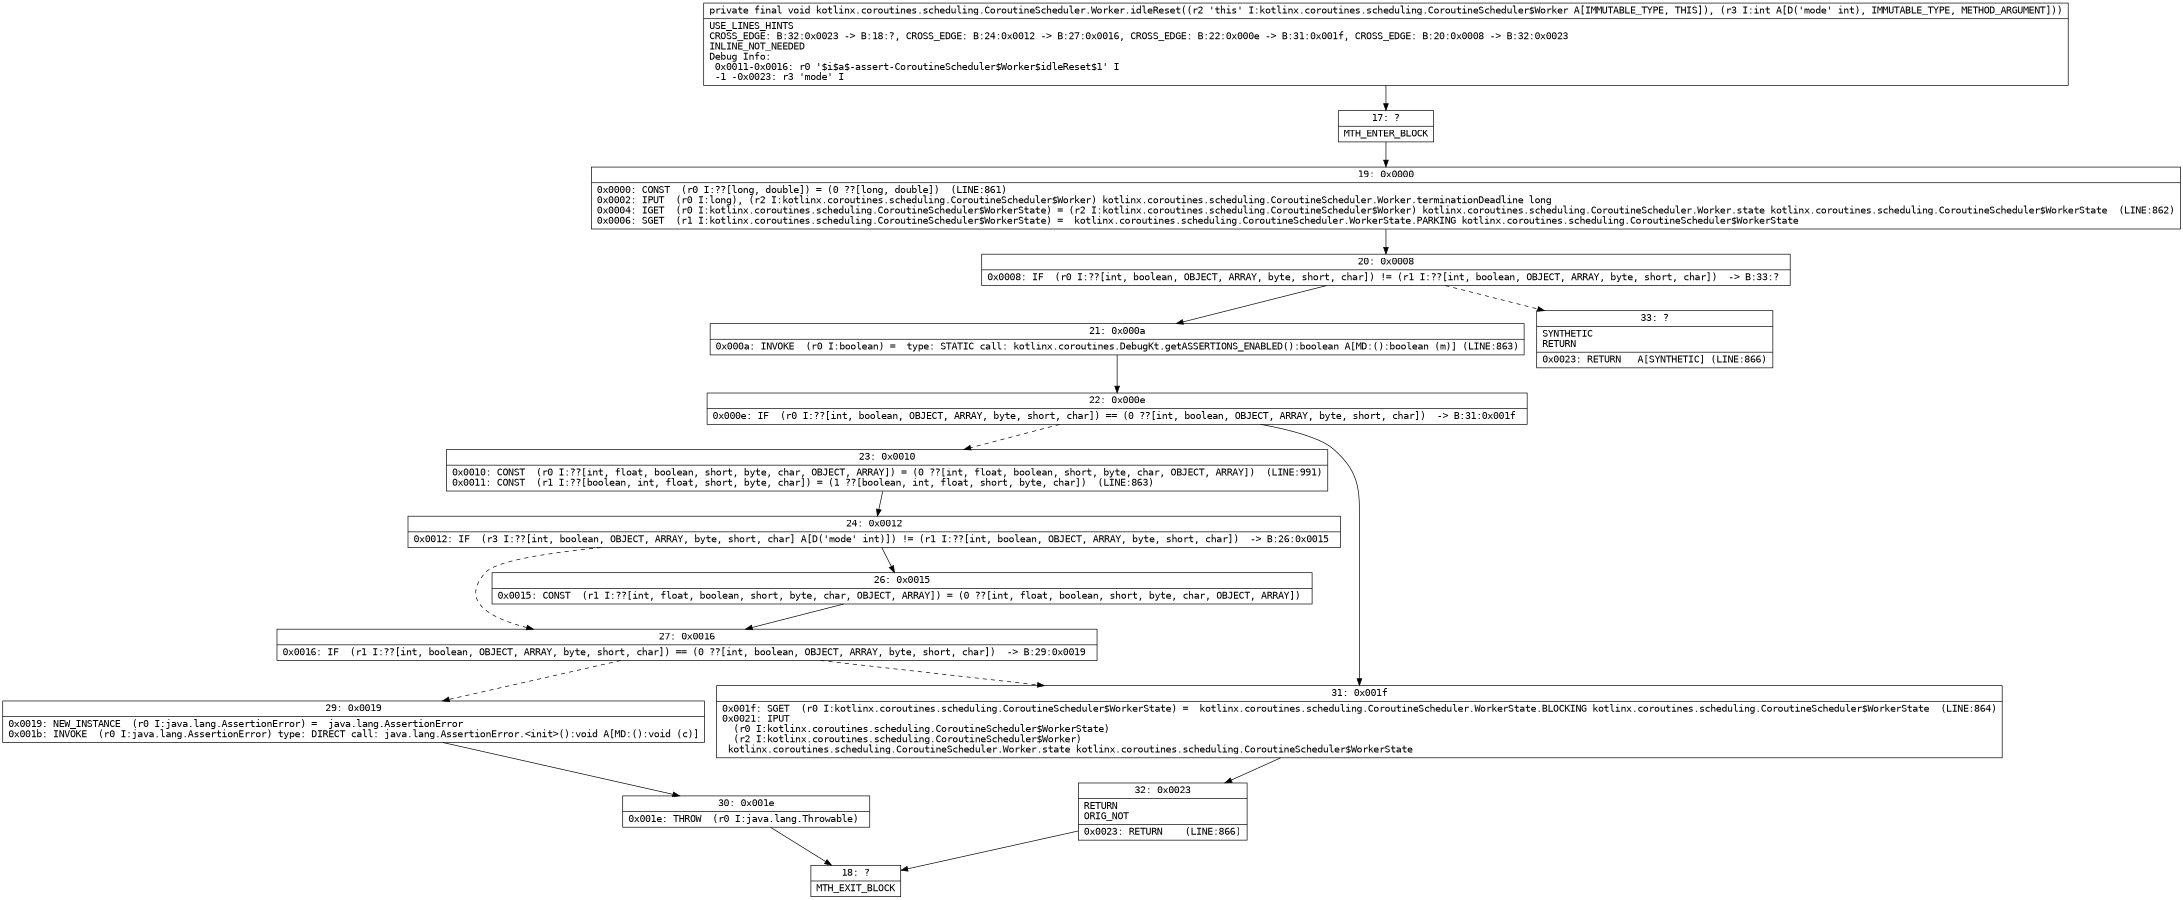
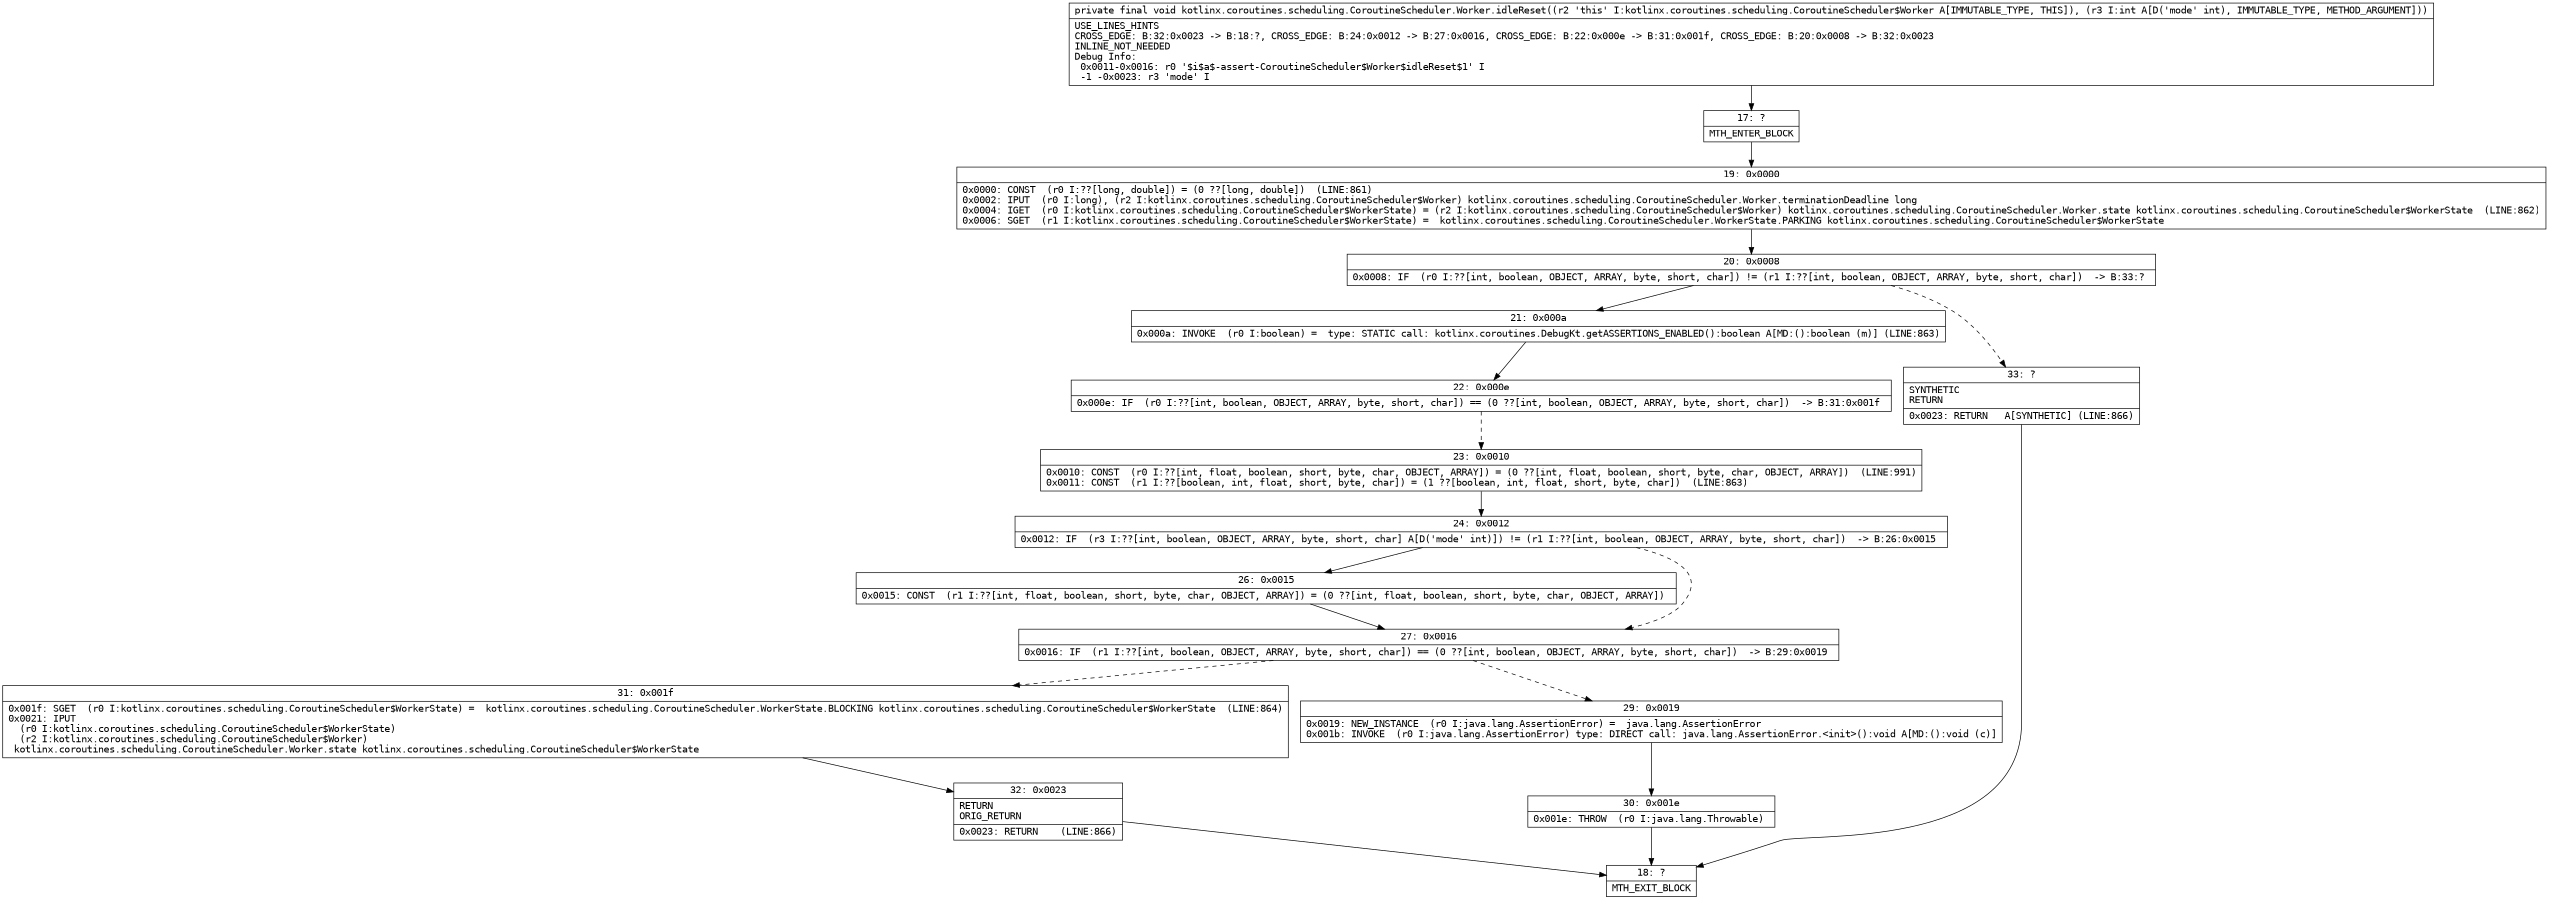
edge "22: 0x000e" -> "31: 0x001f": removed
edge "33: ?" -> "18: ?": added
node "32: 0x0023": text "ORIG_NOT" -> "ORIG_RETURN"
